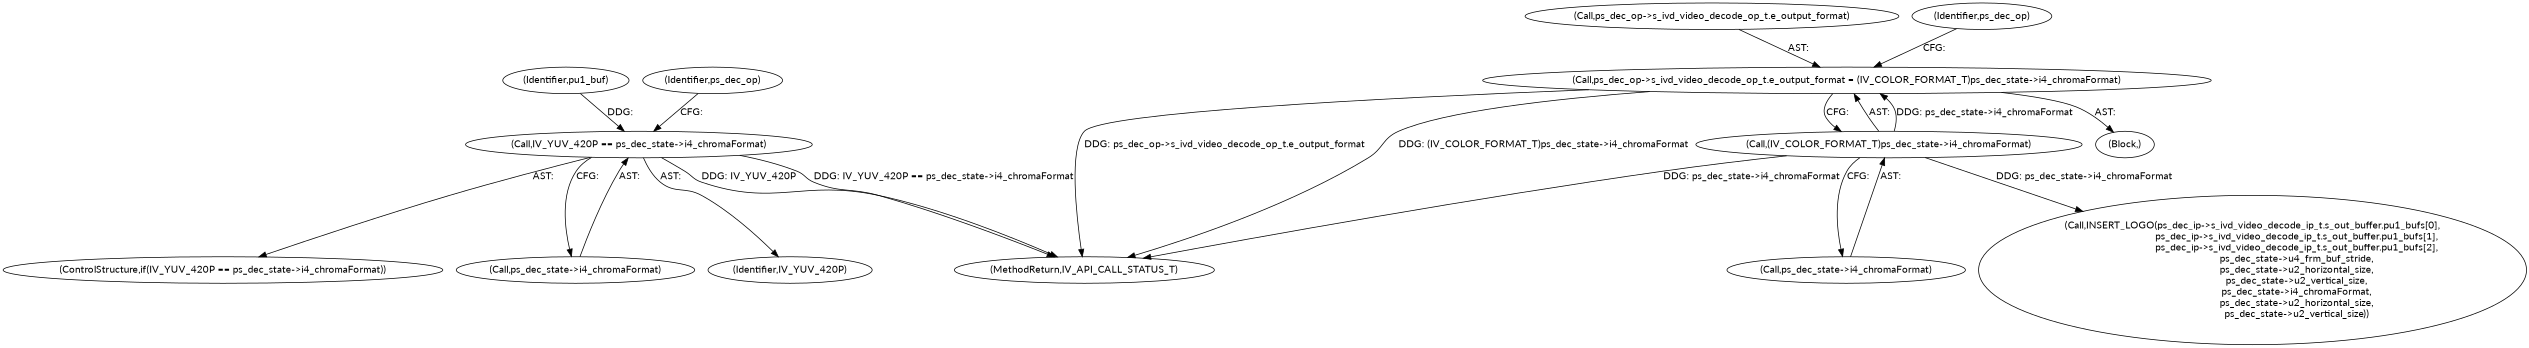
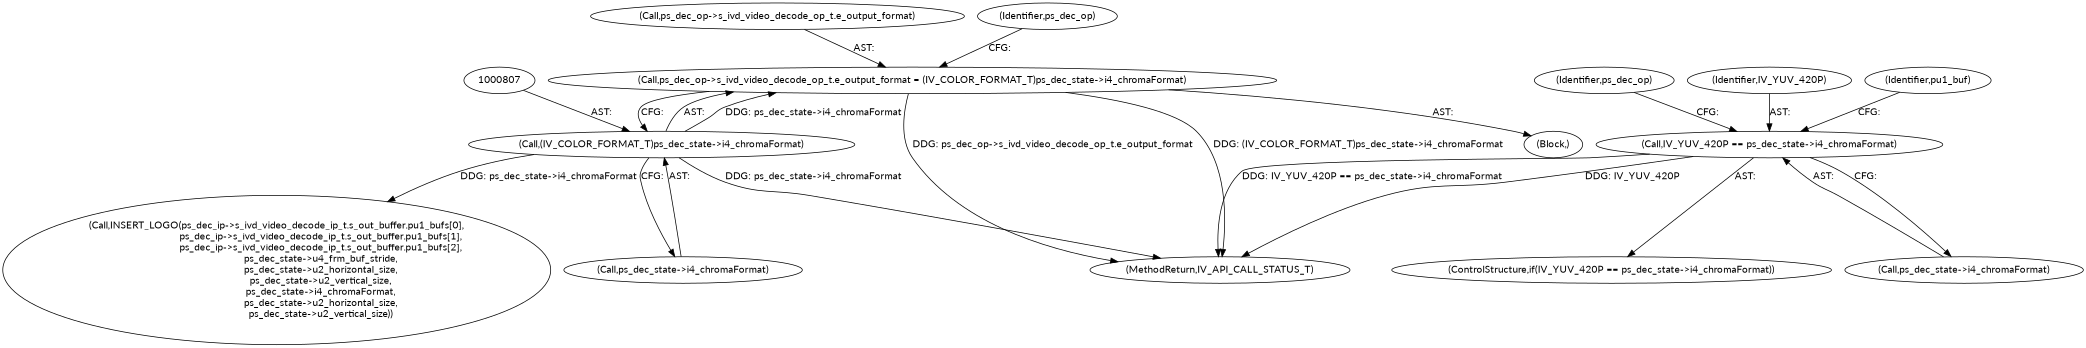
node "1000807": added
edge "(Identifier,pu1_buf)" -> "(Call,IV_YUV_420P == ps_dec_state->i4_chromaFormat)": label "DDG: " -> "CFG: "
edge "(Call,IV_YUV_420P == ps_dec_state->i4_chromaFormat)" -> "(Identifier,IV_YUV_420P)": reversed
